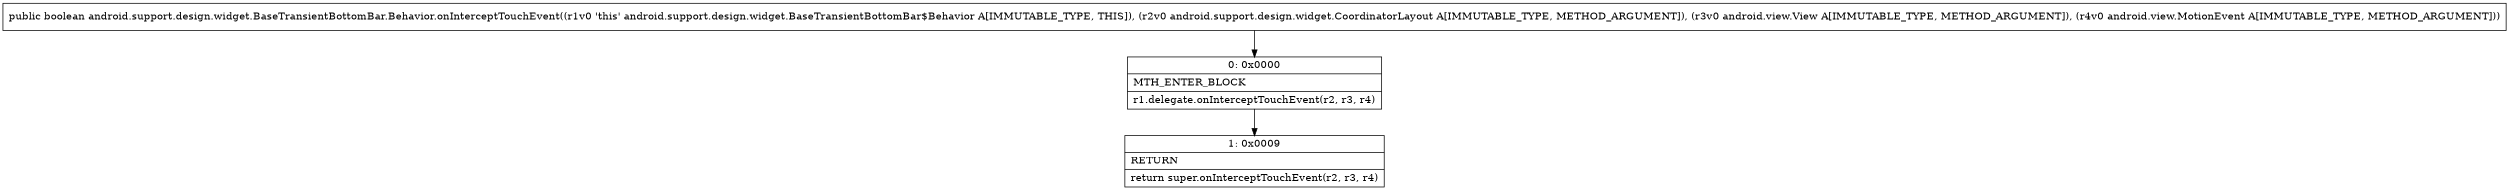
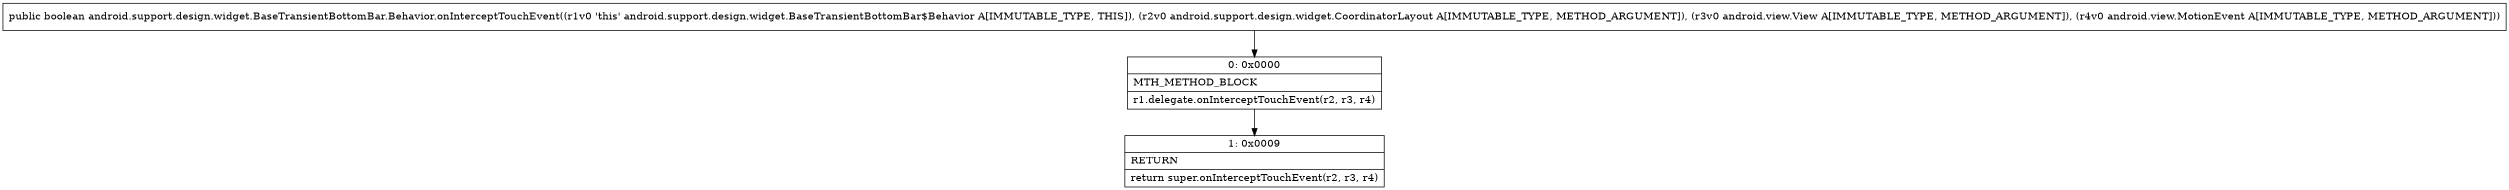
node "0: 0x0000": text "MTH_ENTER_BLOCK" -> "MTH_METHOD_BLOCK"
